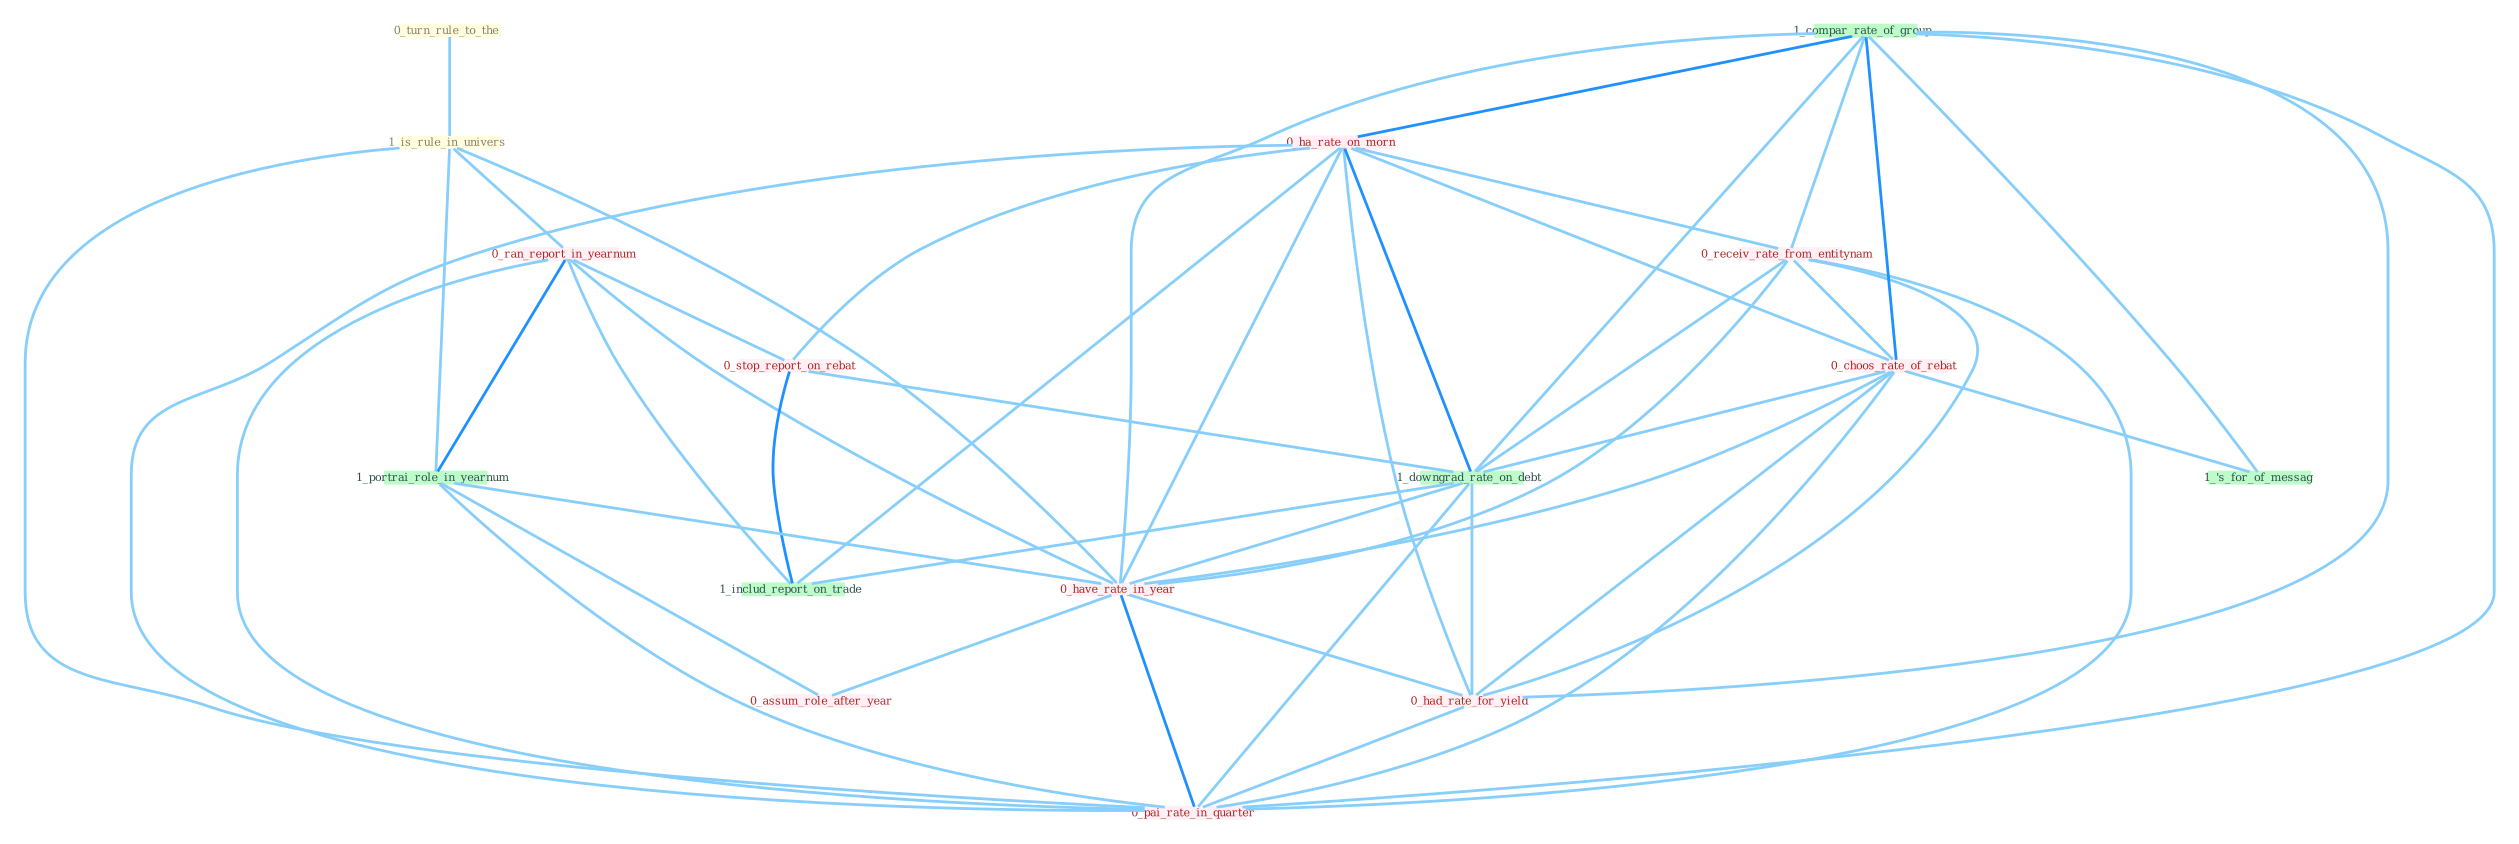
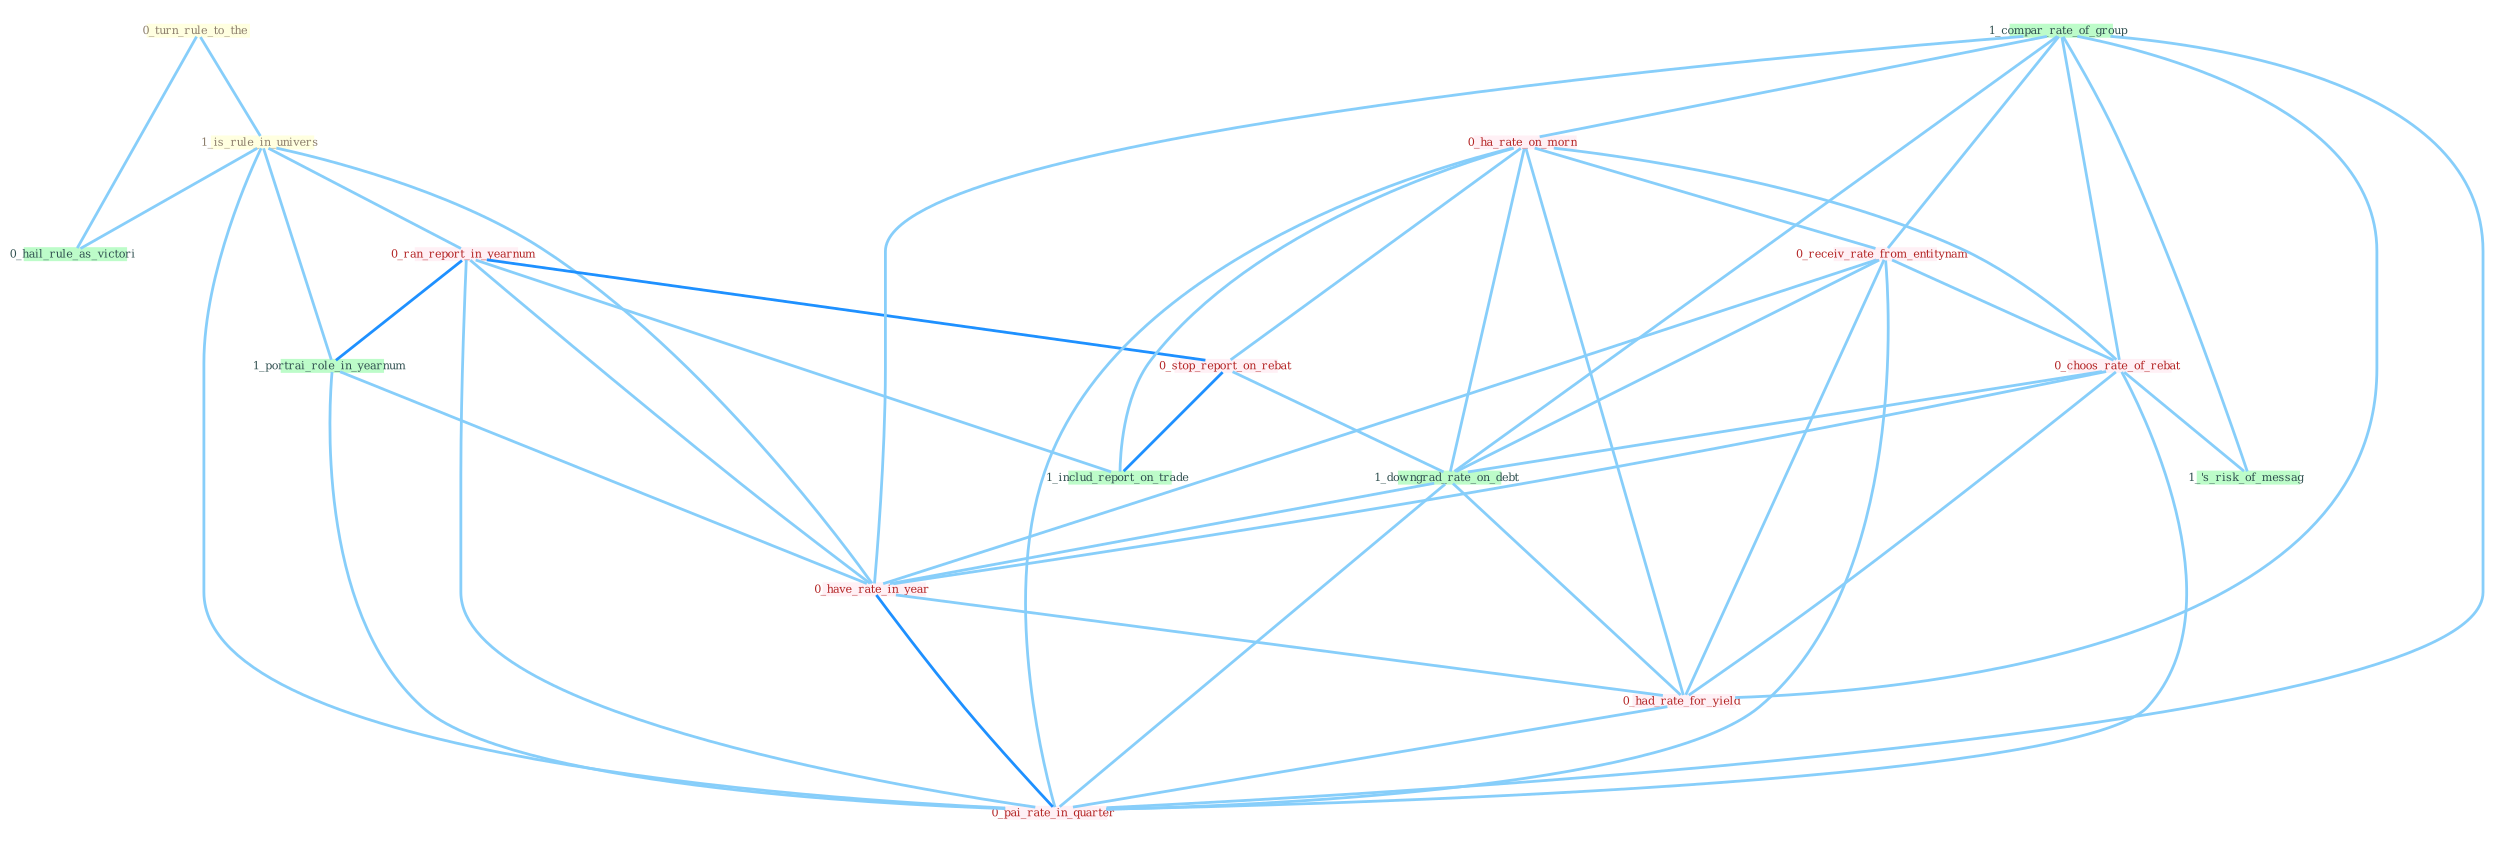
edge "1_compar_rate_of_group" -- "0_ha_rate_on_morn": color #1e90ff -> #87cefa
edge "1_compar_rate_of_group" -- "0_choos_rate_of_rebat": color #1e90ff -> #87cefa
node "0_hail_rule_as_victori": added
edge "0_ran_report_in_yearnum" -- "0_stop_report_on_rebat": color #87cefa -> #1e90ff
edge "0_ha_rate_on_morn" -- "1_downgrad_rate_on_debt": color #1e90ff -> #87cefa
edge "0_ha_rate_on_morn" -- "0_have_rate_in_year": removed
node "1_'s_for_of_messag": label "1_'s_for_of_messag" -> "1_'s_risk_of_messag"
edge "1_downgrad_rate_on_debt" -- "1_includ_report_on_trade": removed
node "0_assum_role_after_year": removed
